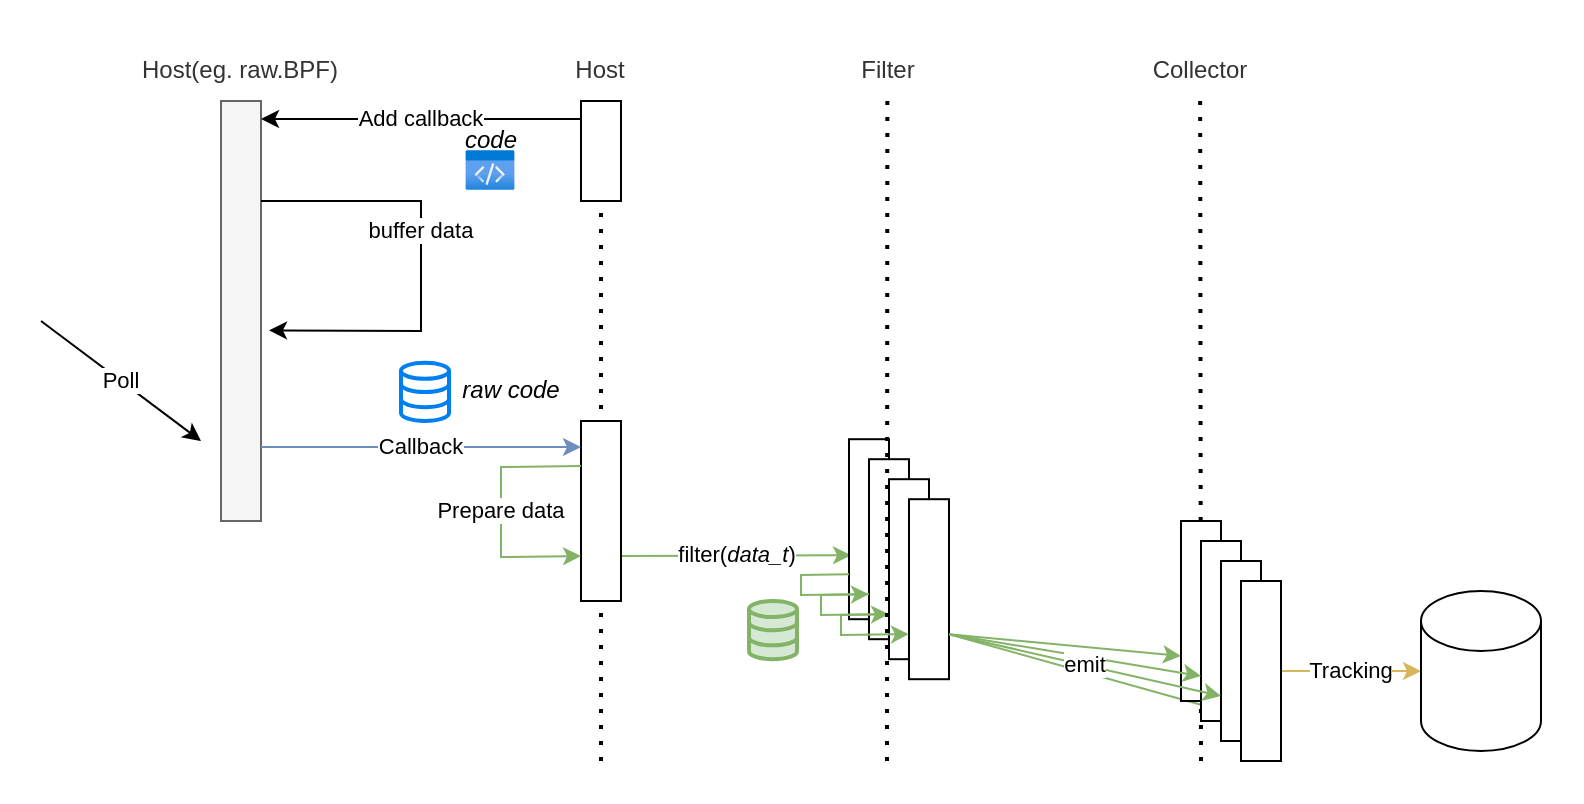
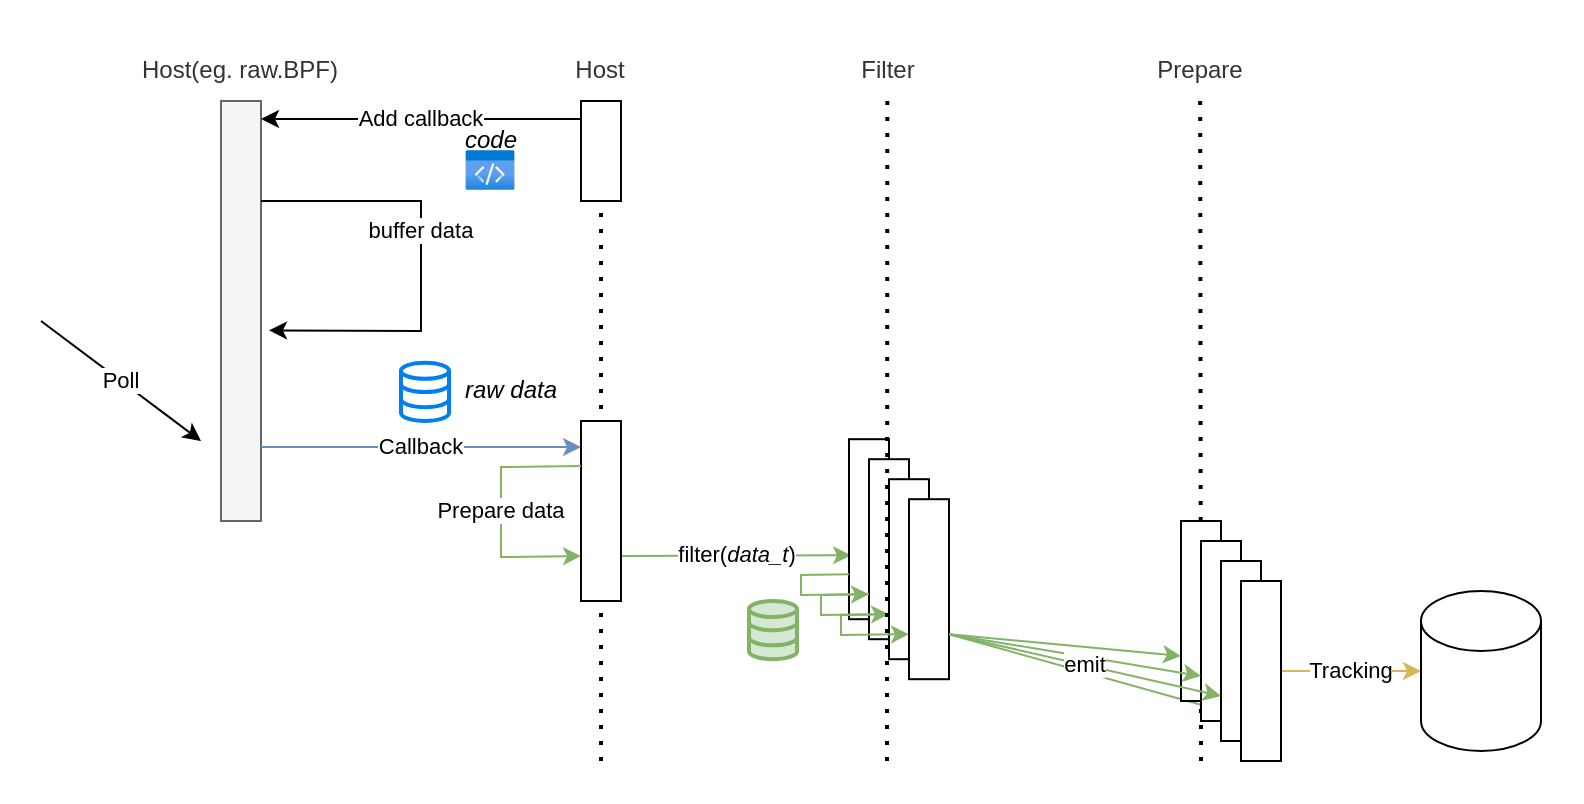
node "Collector": label "Collector" -> "Prepare"
node "raw code": label "raw code" -> "raw data"
